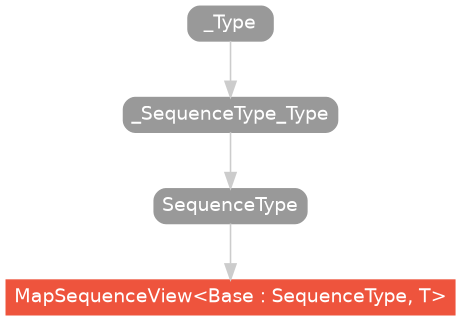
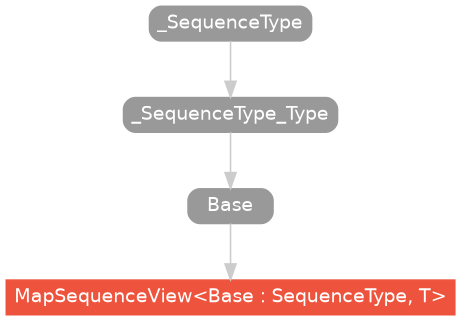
node "_Type": label "_Type" -> "_SequenceType"
node "SequenceType": label "SequenceType" -> "Base"
